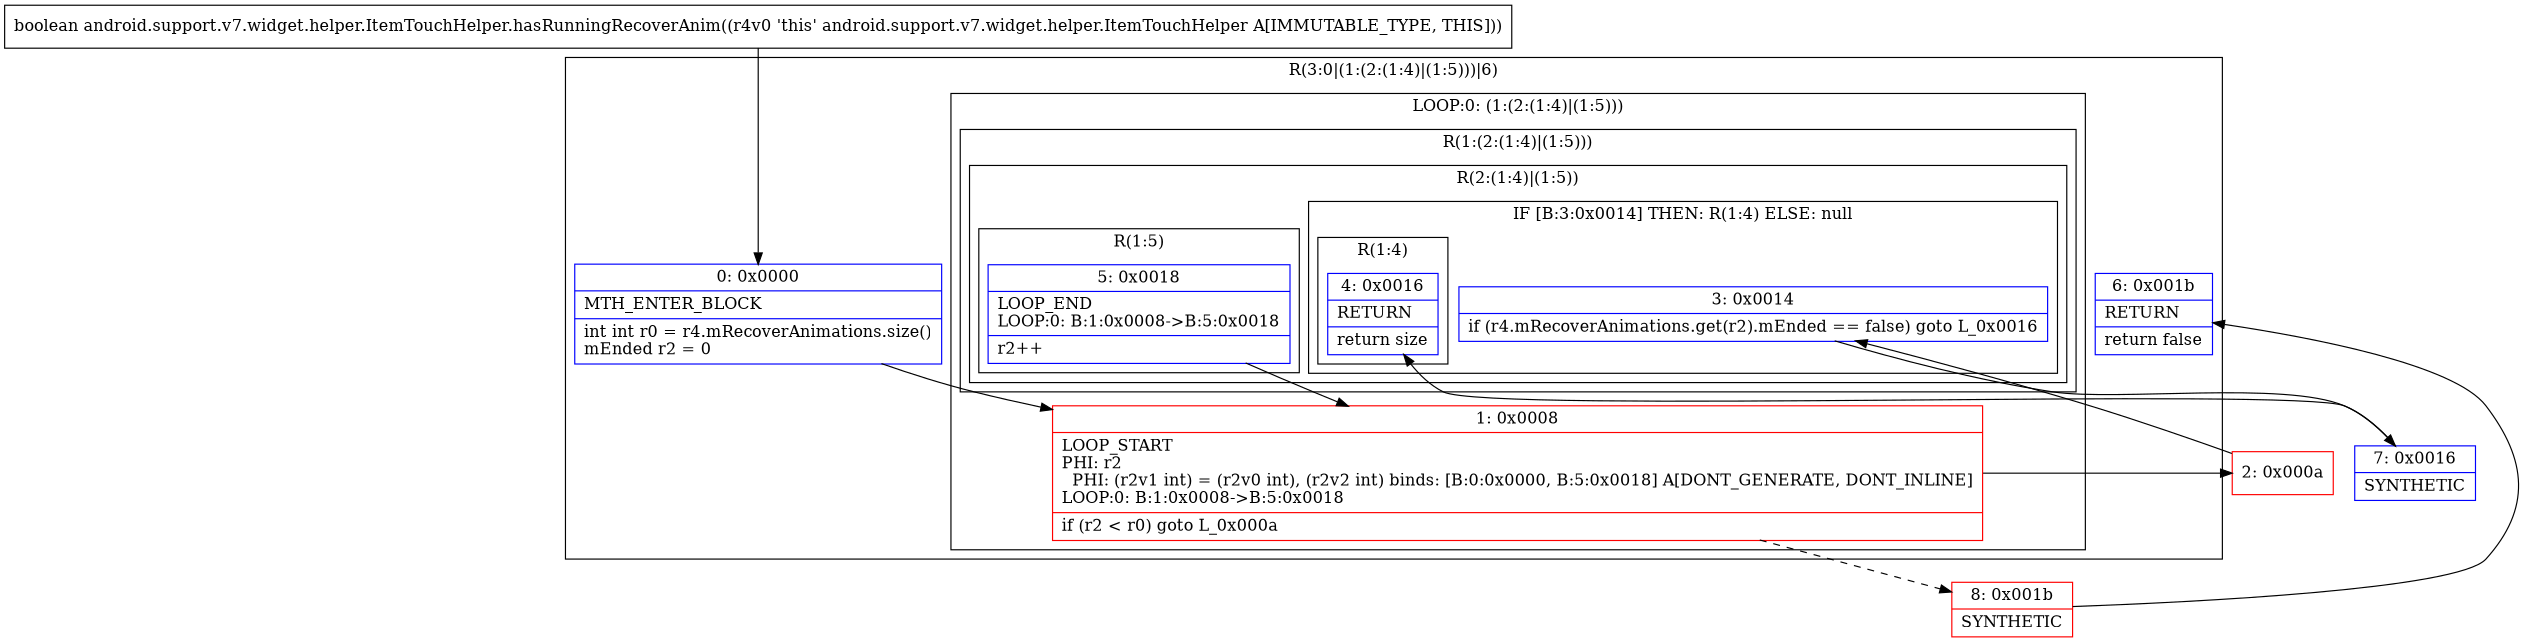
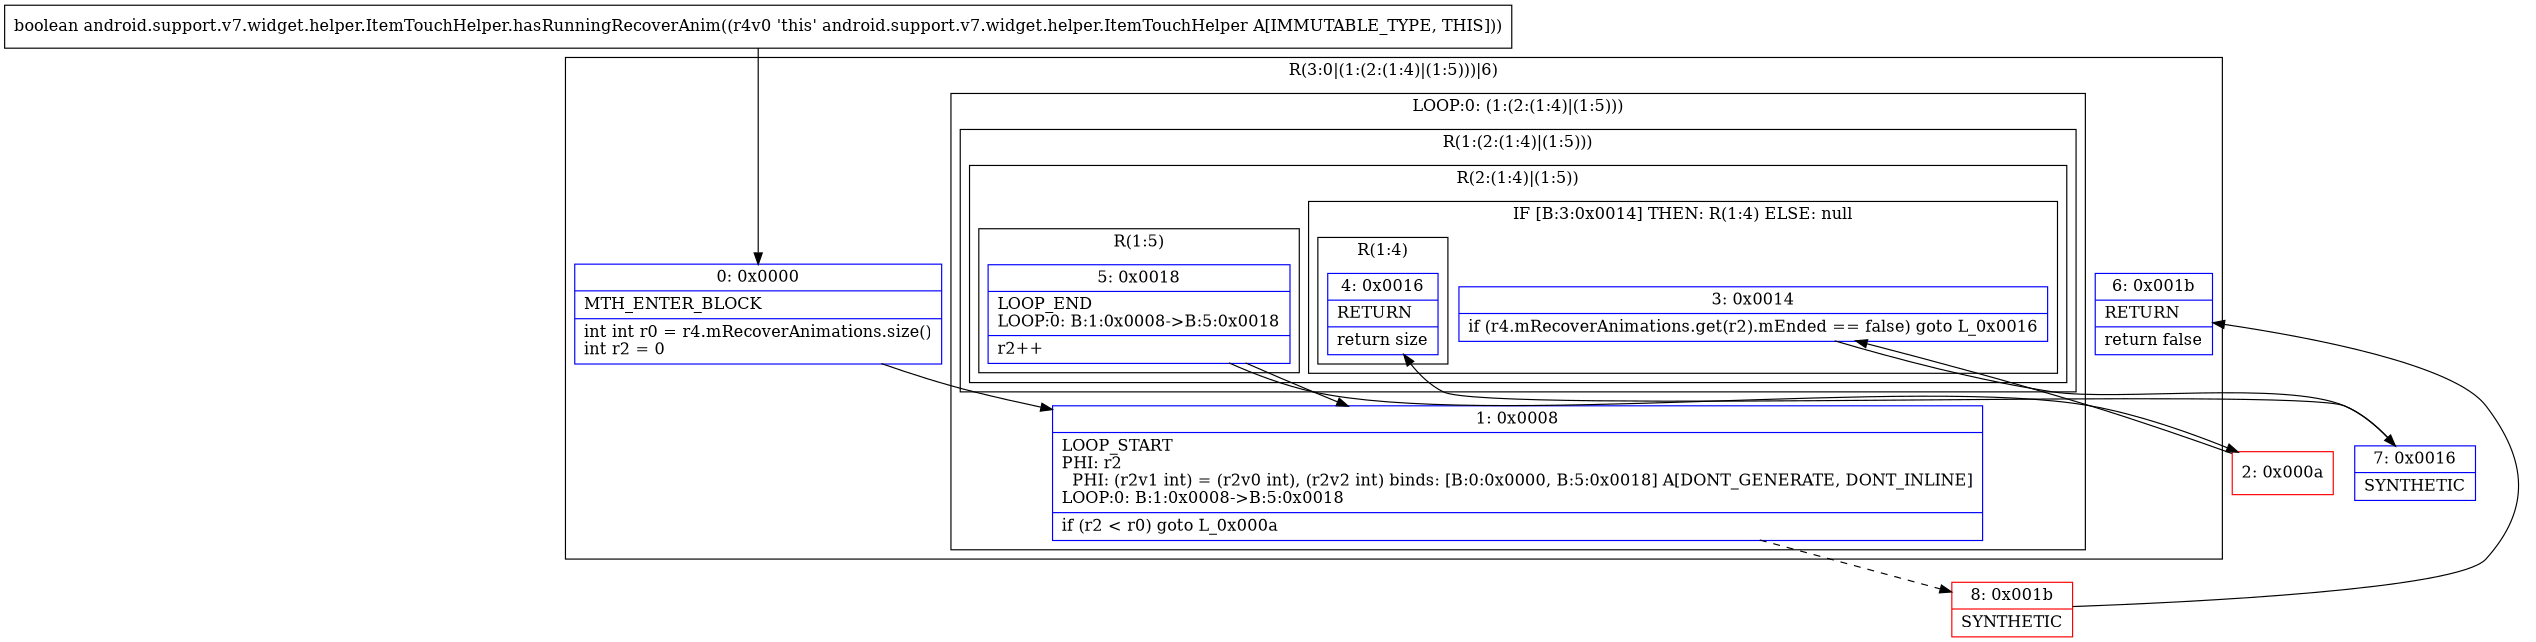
node "0: 0x0000": text "mEnded r2 = 0" -> "int r2 = 0"
node "1: 0x0008": color red -> blue
edge "1: 0x0008" -> "2: 0x000a": now "5: 0x0018" -> "2: 0x000a"
